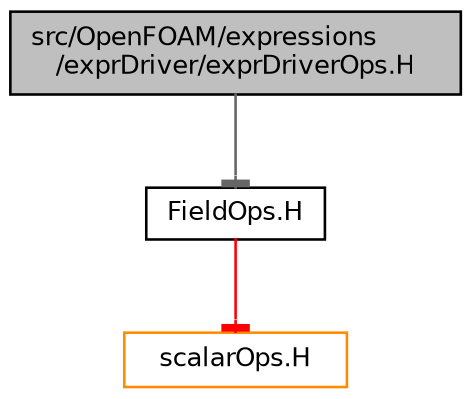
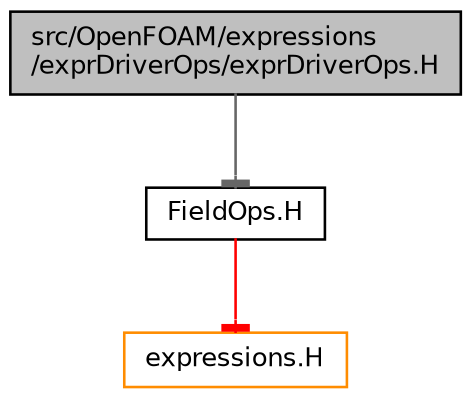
node "src/OpenFOAM/expressions /exprDriver/exprDriverOps.H": label "src/OpenFOAM/expressions /exprDriver/exprDriverOps.H" -> "src/OpenFOAM/expressions /exprDriverOps/exprDriverOps.H"
node "scalarOps.H": label "scalarOps.H" -> "expressions.H"
